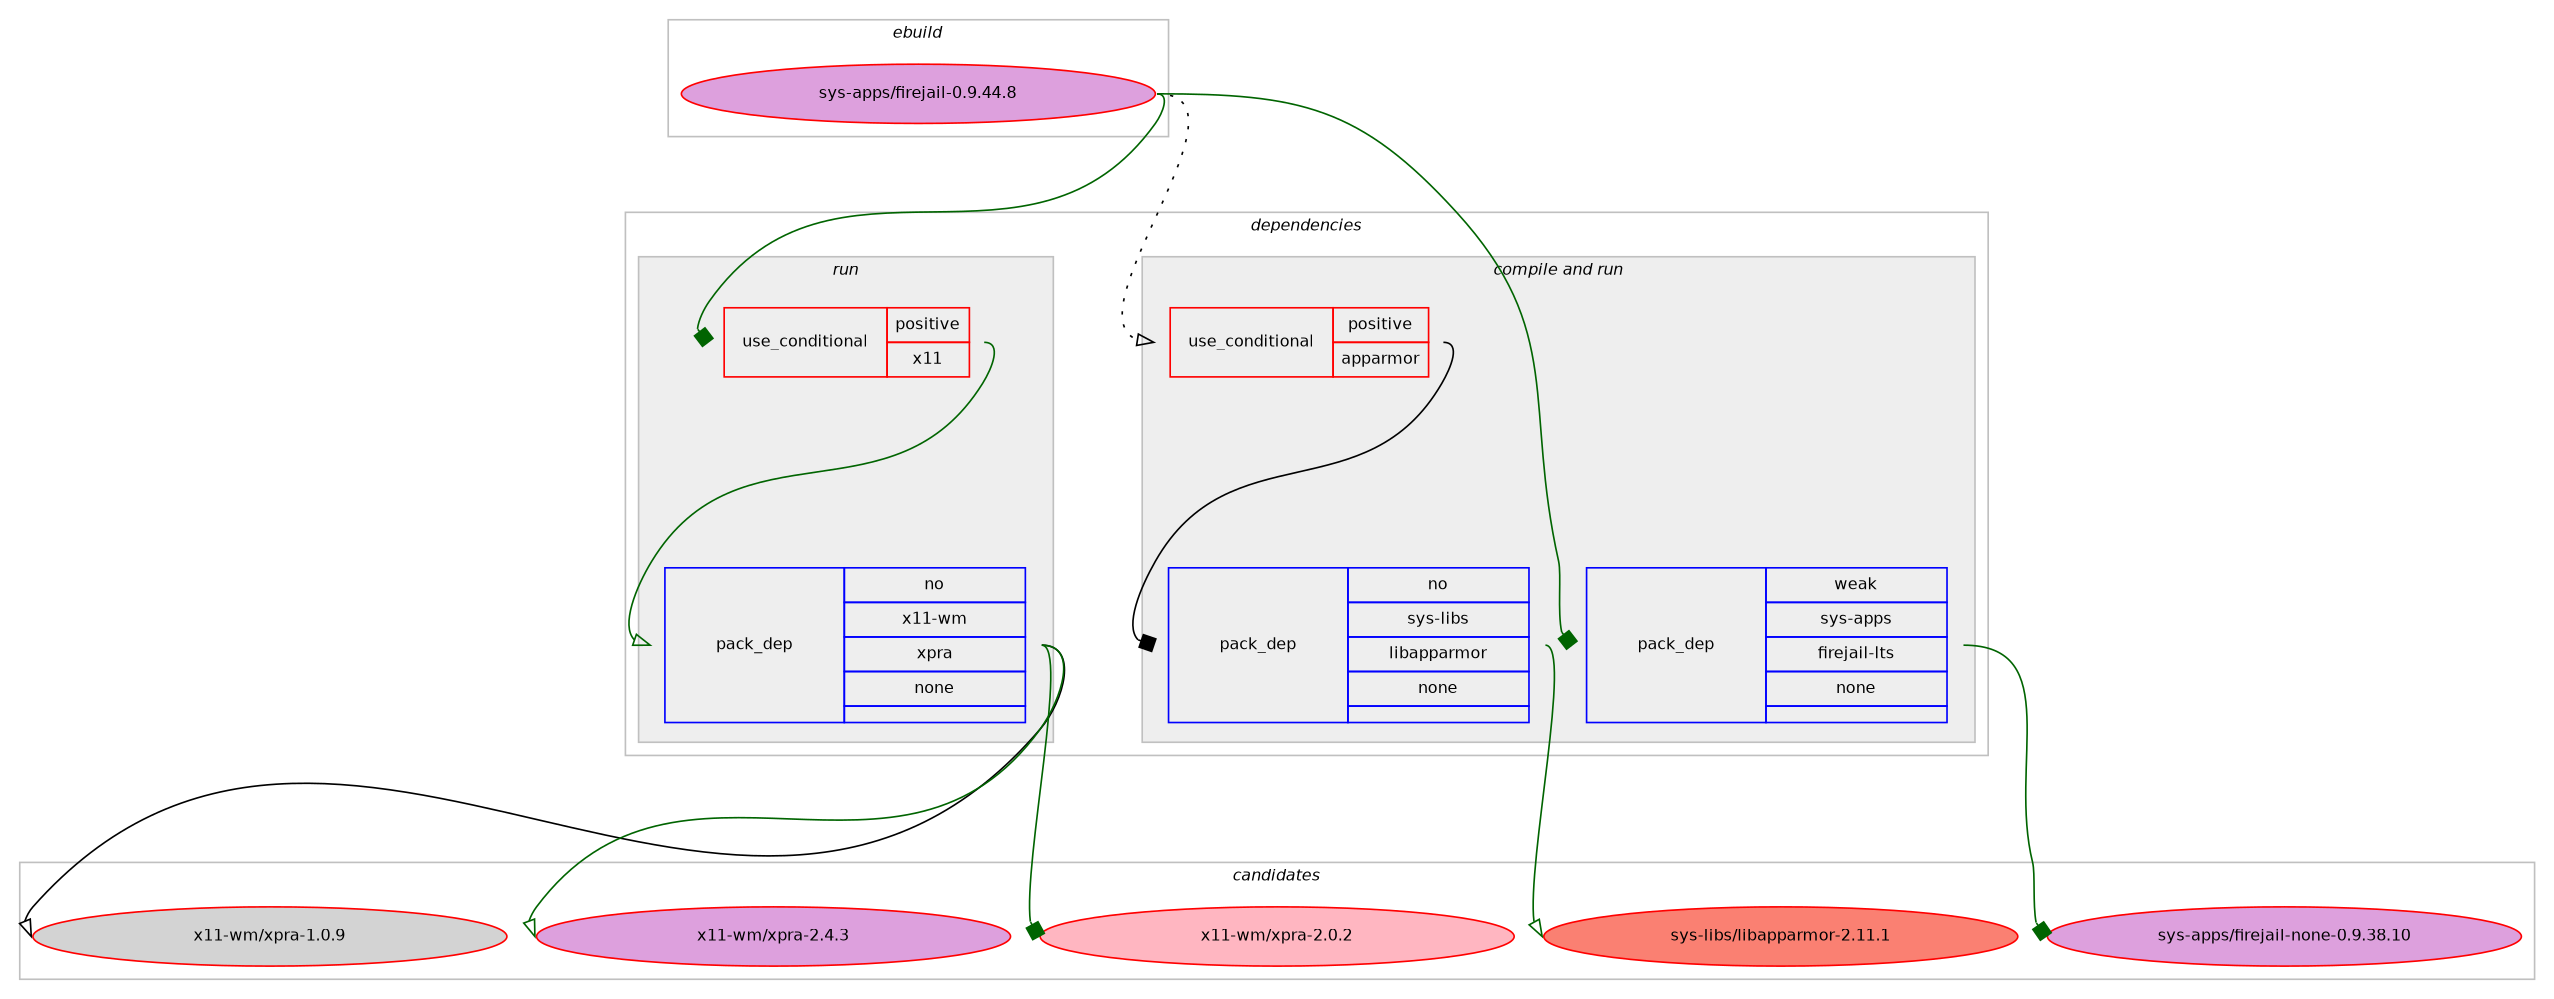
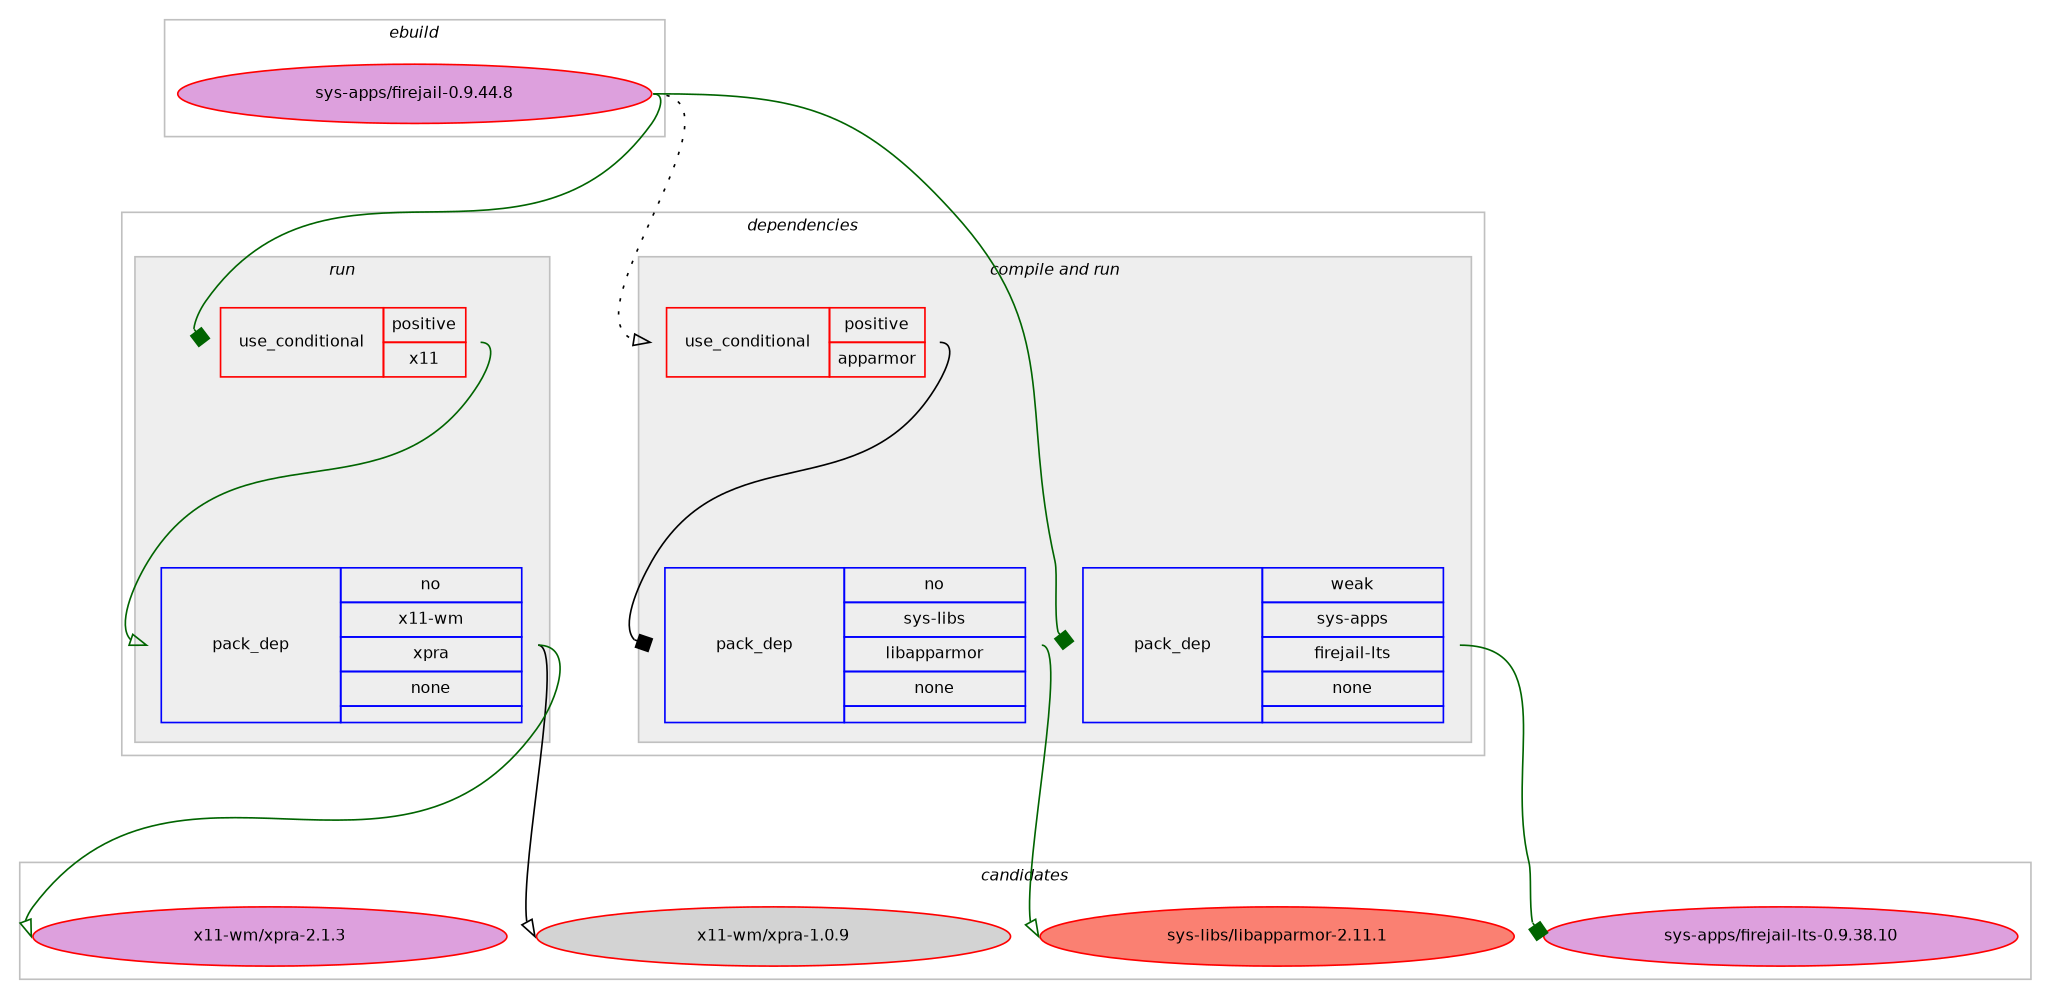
node "x11-wm/xpra-2.4.3": label "x11-wm/xpra-2.4.3" -> "x11-wm/xpra-2.1.3"
node "x11-wm/xpra-2.0.2": removed
node "sys-apps/firejail-none-0.9.38.10": label "sys-apps/firejail-none-0.9.38.10" -> "sys-apps/firejail-lts-0.9.38.10"
